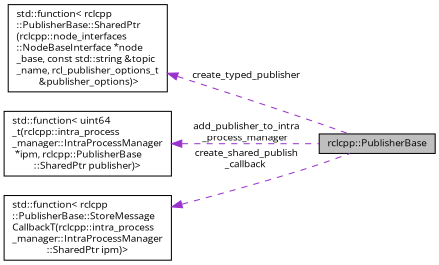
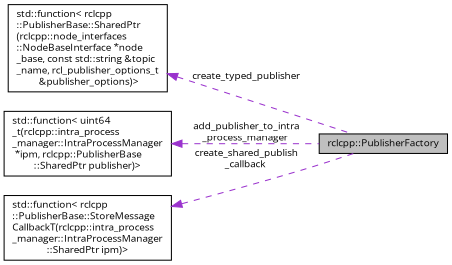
node "rclcpp::PublisherBase": label "rclcpp::PublisherBase" -> "rclcpp::PublisherFactory"
